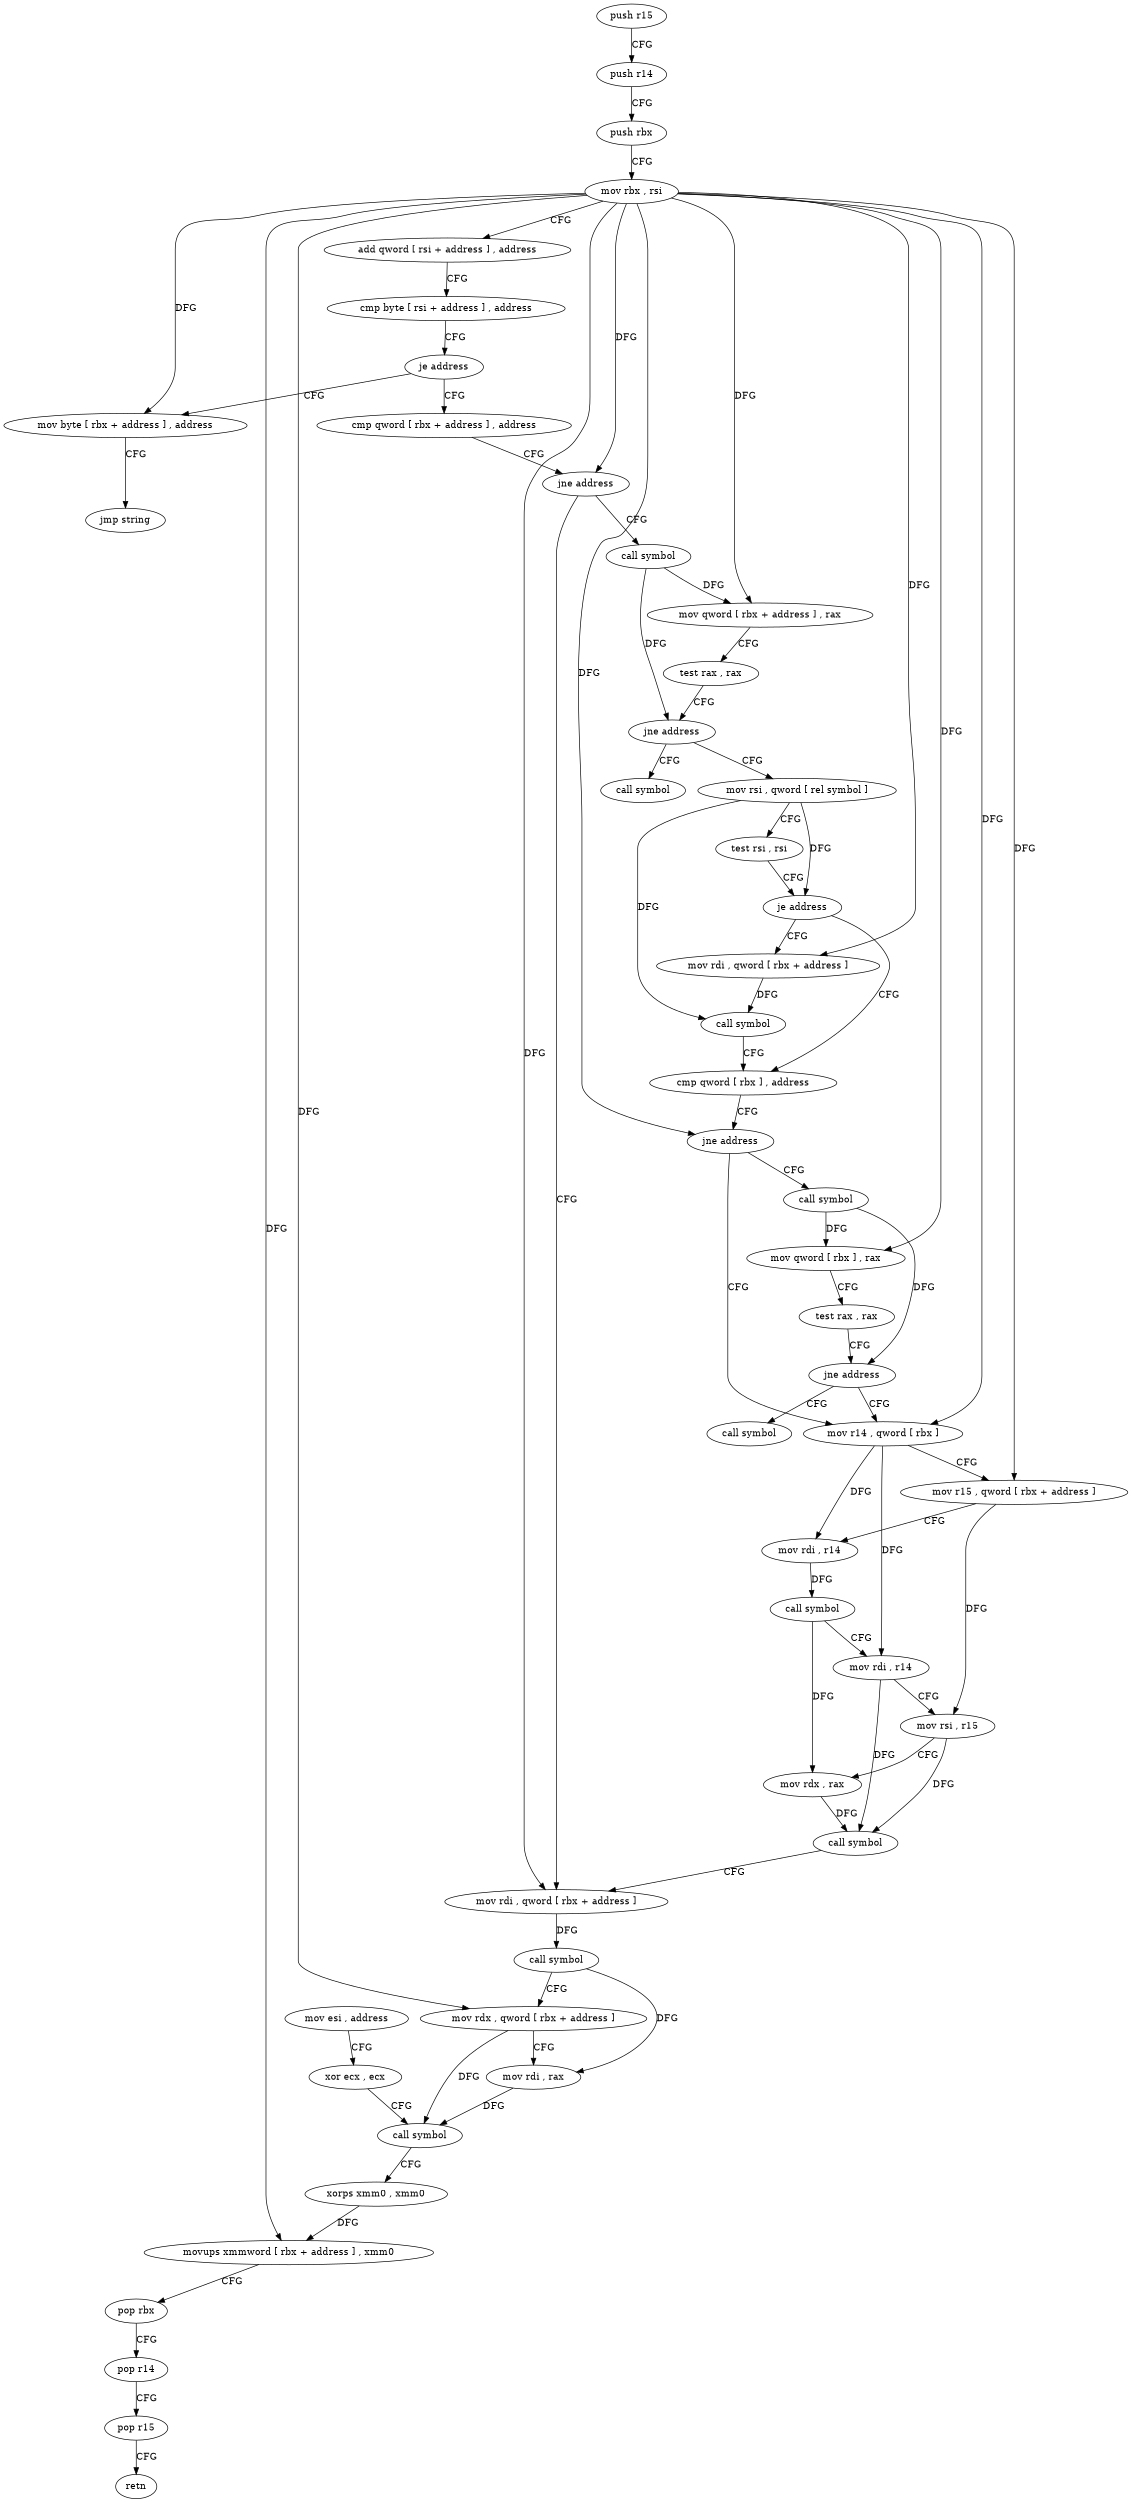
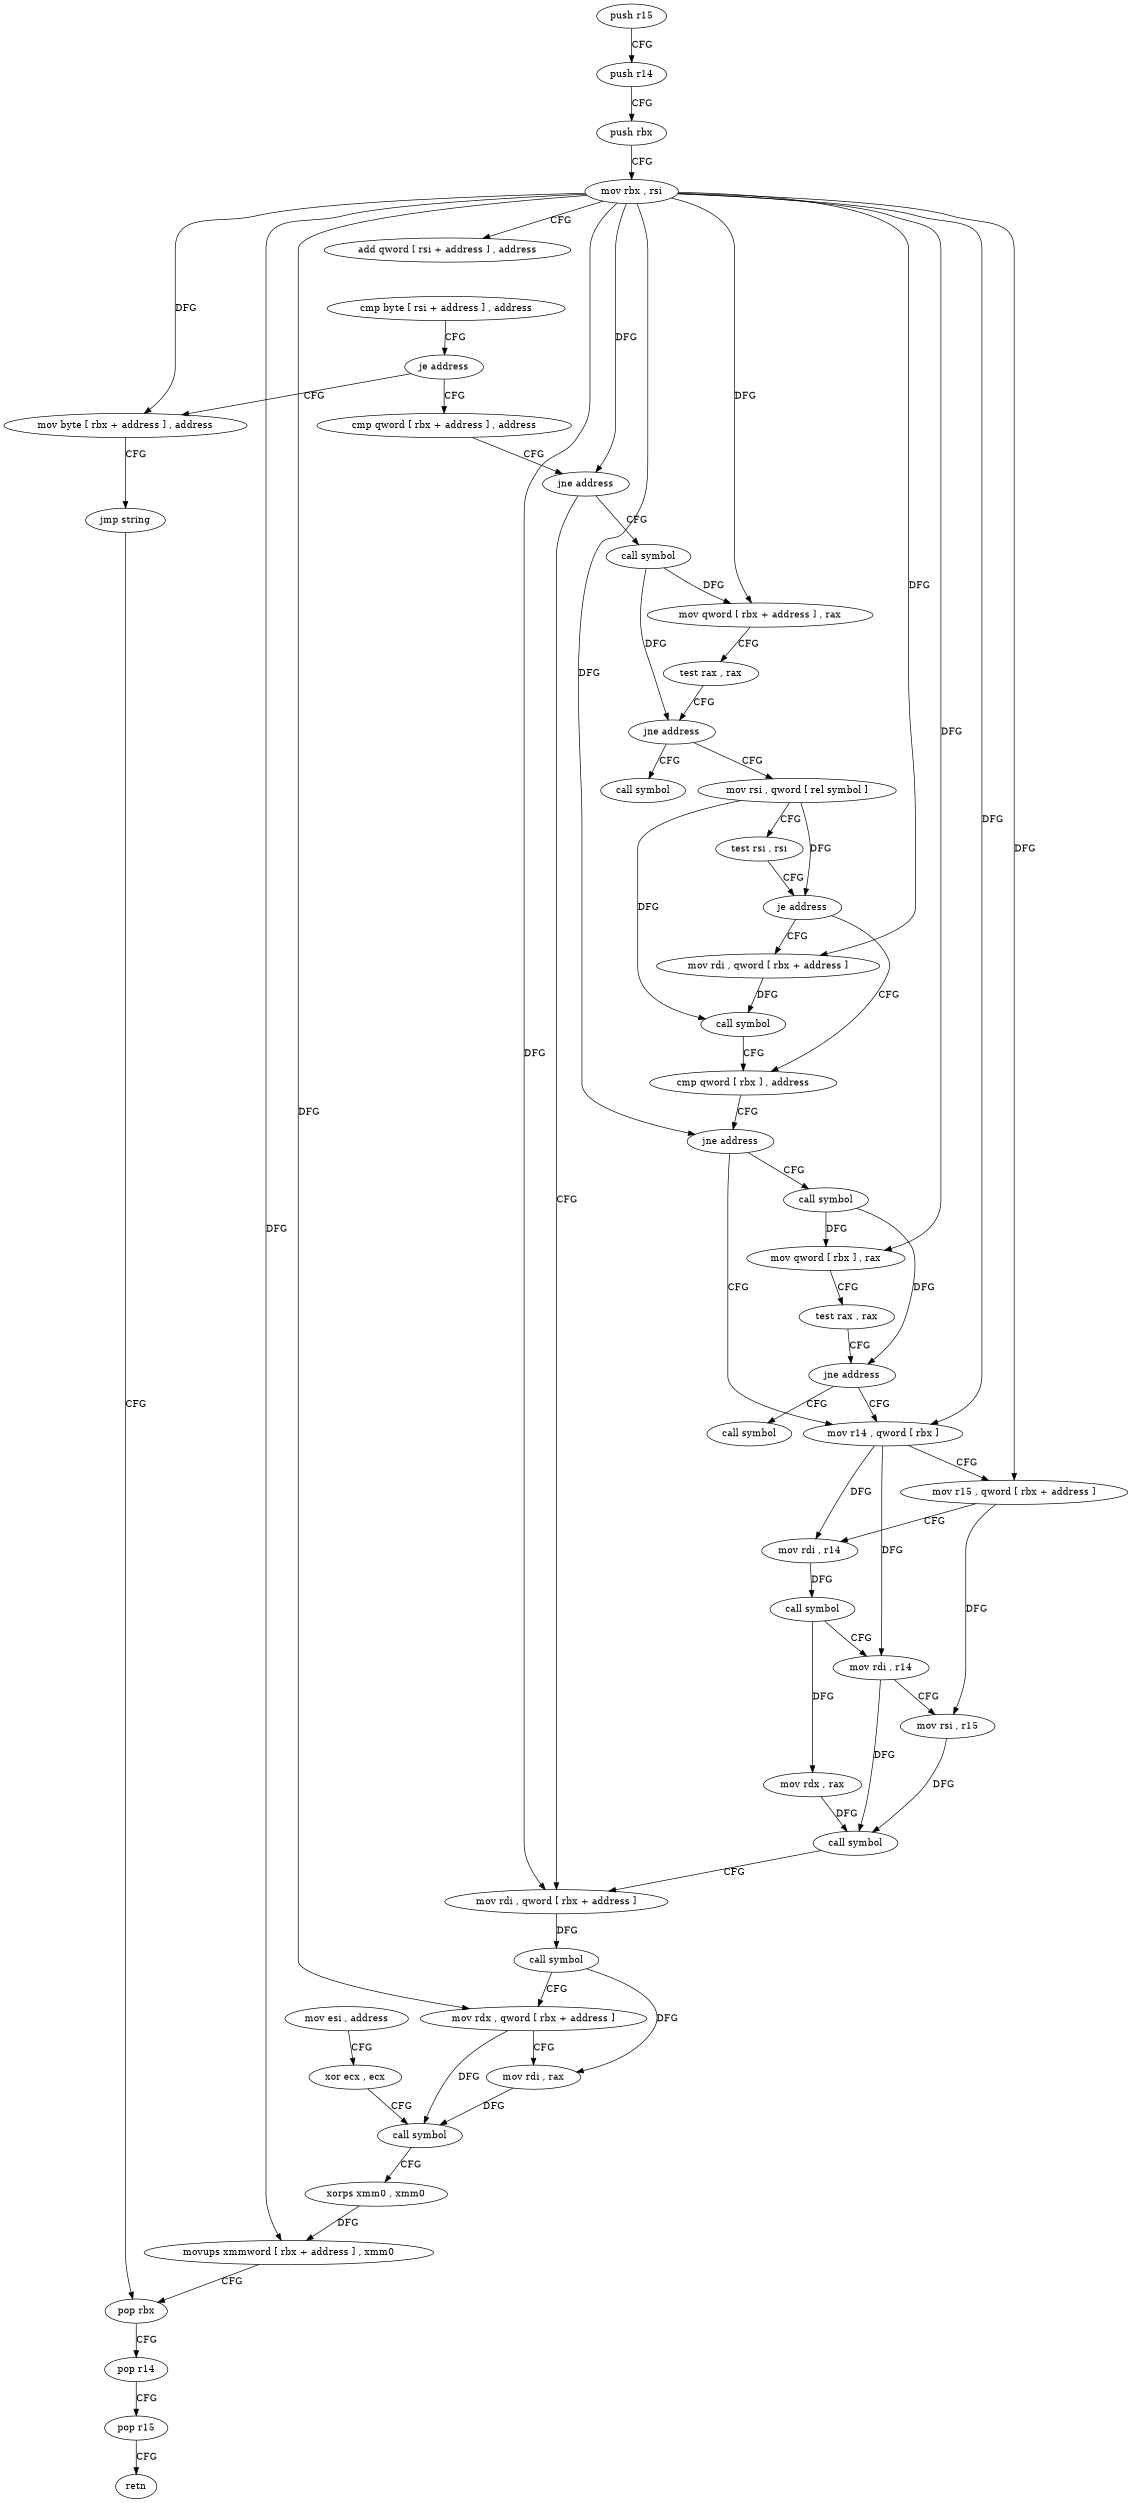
edge "add qword [ rsi + address ] , address" -> "cmp byte [ rsi + address ] , address": removed, label "CFG"
edge "jmp string" -> "pop rbx": added, label "CFG"
edge "mov rsi , r15" -> "mov rdx , rax": removed, label "CFG"
